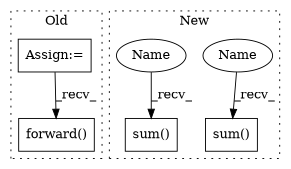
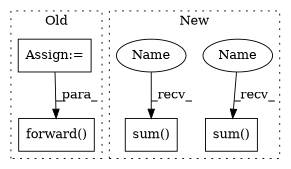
edge "Assign:=" -> "forward()": label "_recv_" -> "_para_"
